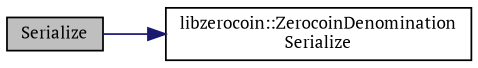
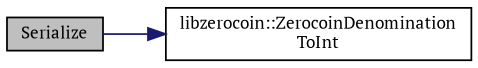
node "libzerocoin::ZerocoinDenomination Serialize": label "libzerocoin::ZerocoinDenomination Serialize" -> "libzerocoin::ZerocoinDenomination ToInt"
